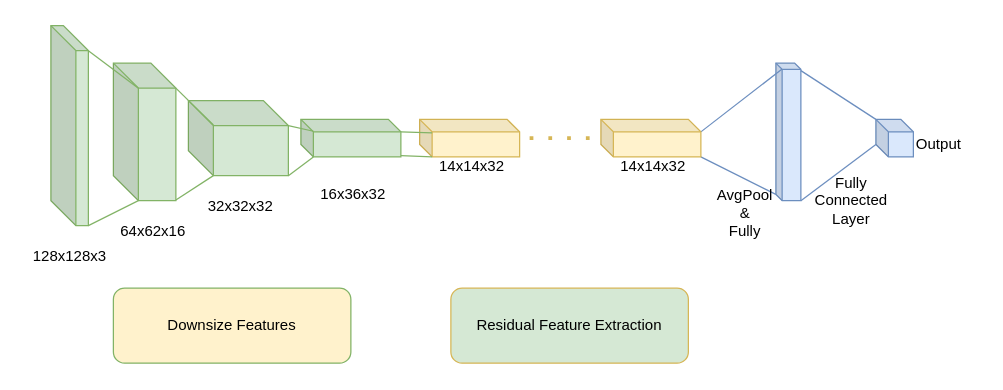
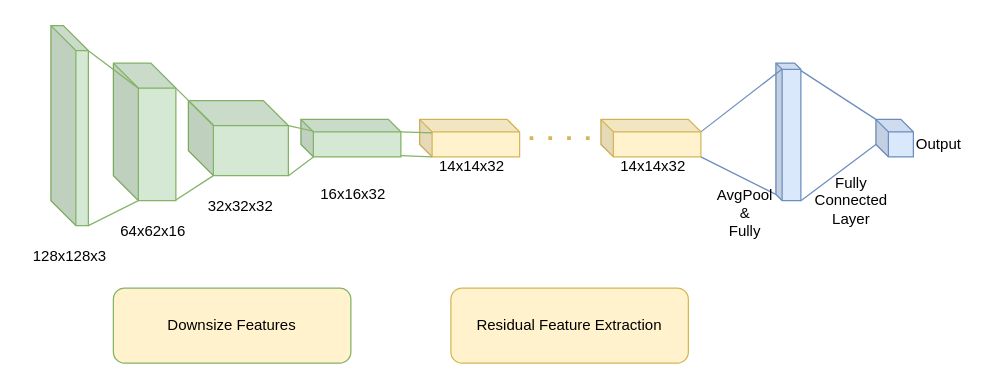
node "16x36x32": label "16x36x32" -> "16x16x32"
node "Residual Feature Extraction": fillcolor #d5e8d4 -> #fff2cc
